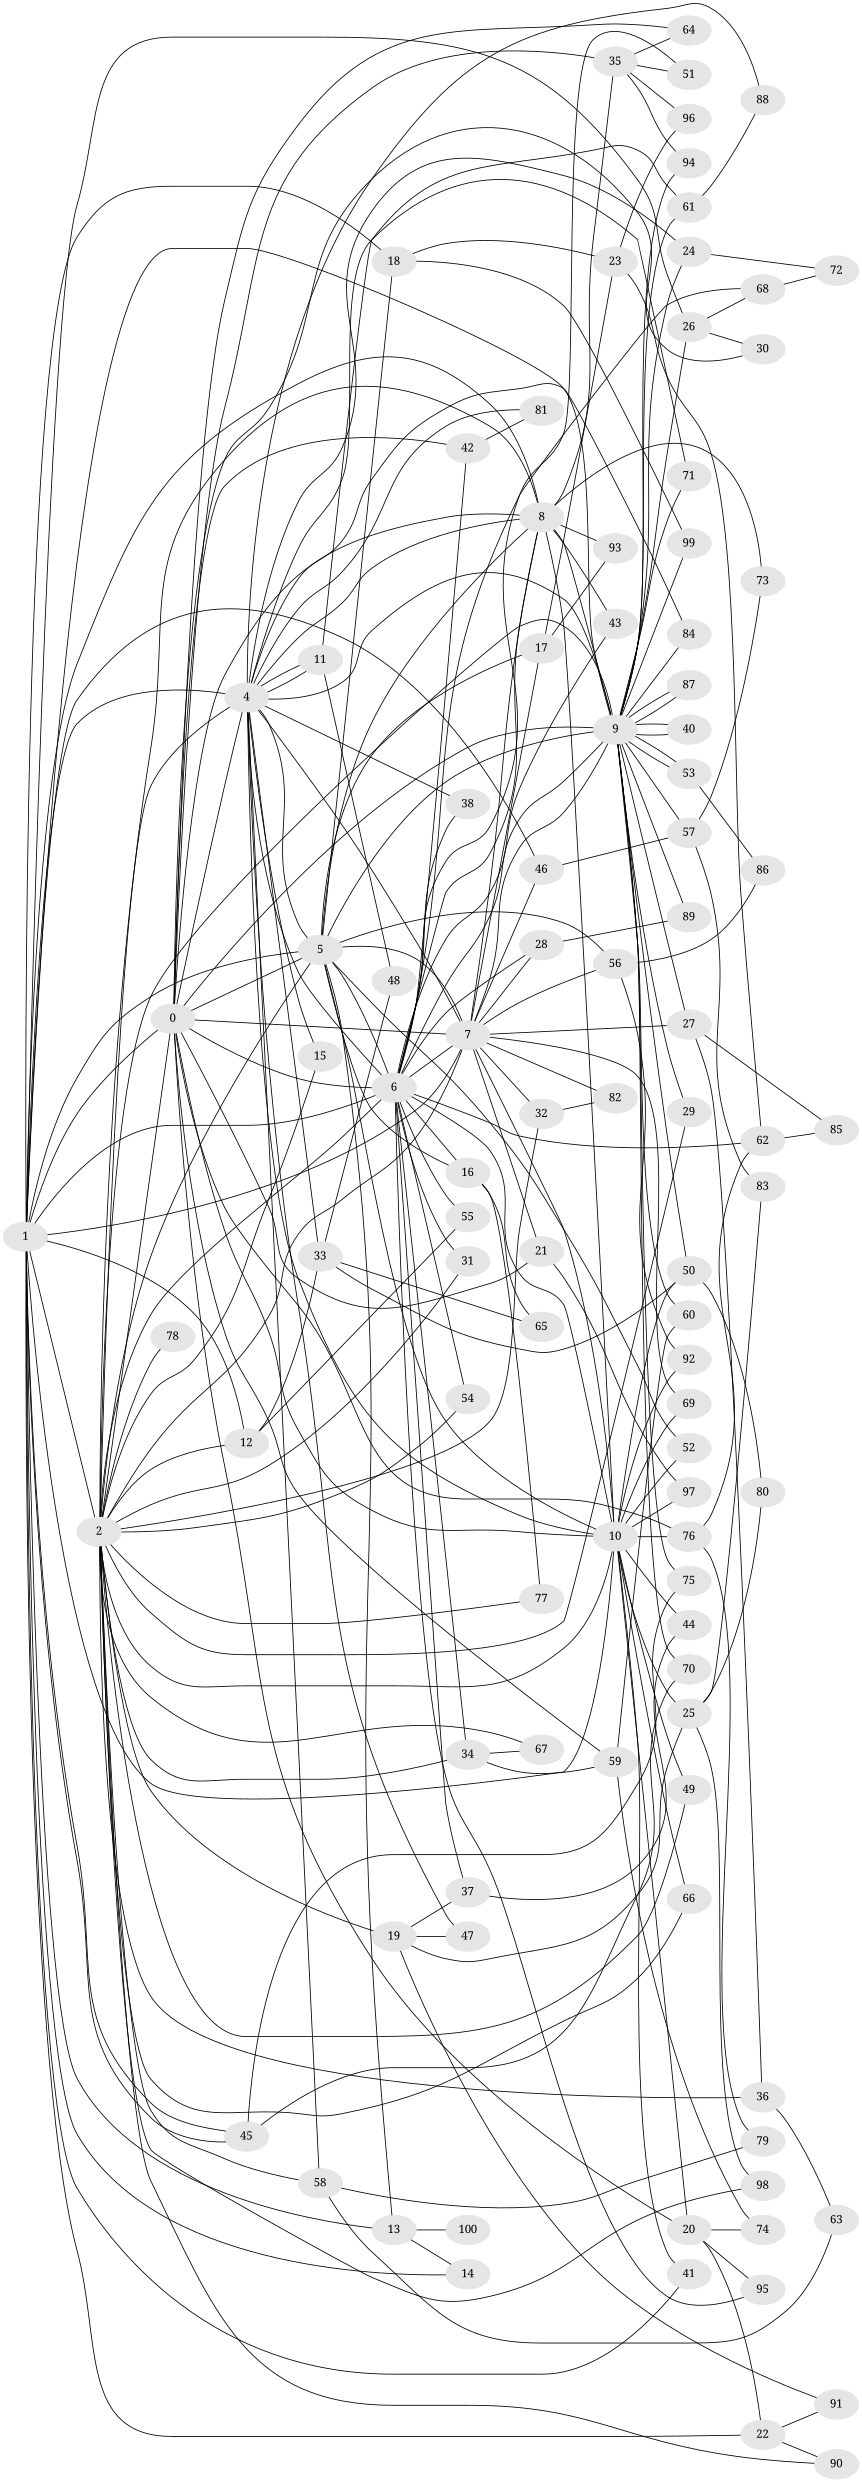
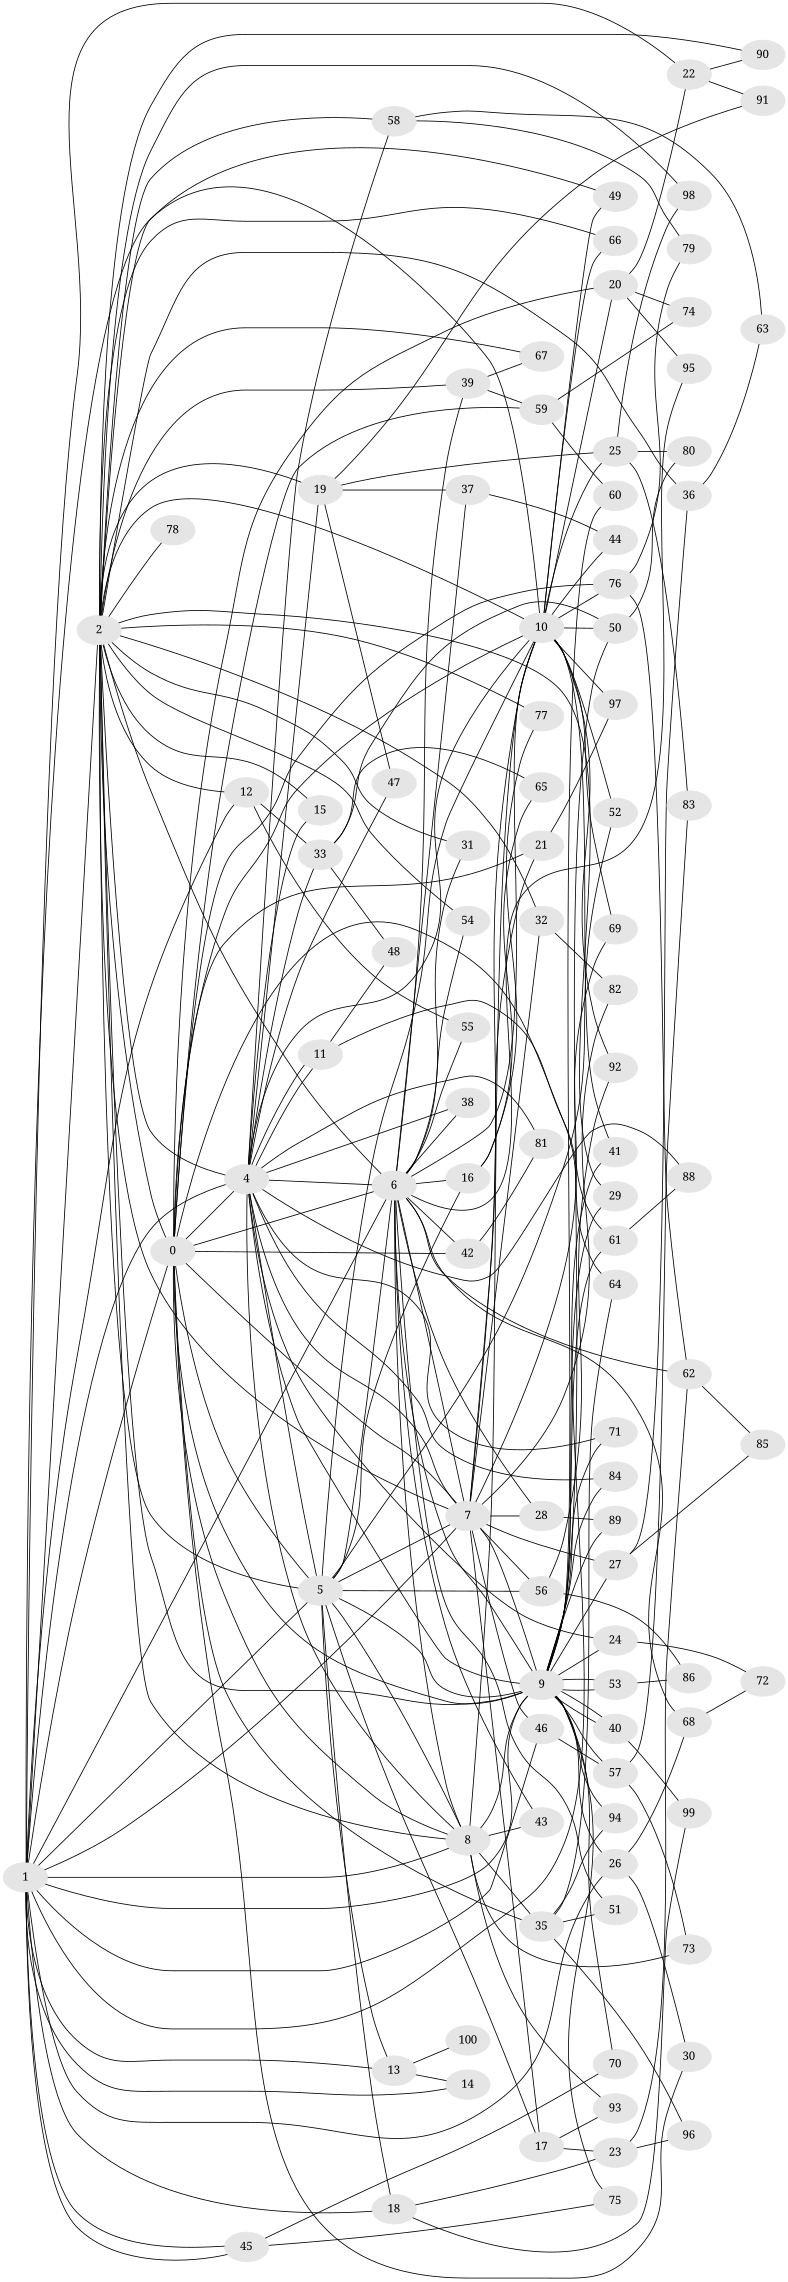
edge "99" -- "9": now "99" -- "40"
node "87": removed
edge "8" -- "7": removed
edge "19" -- "4": added
node "34": label "34" -> "39"
